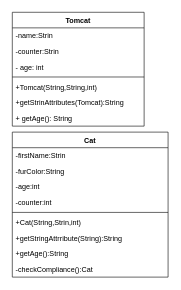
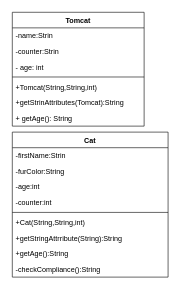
node "+Cat(String,Strin,int)": label "+Cat(String,Strin,int)" -> "+Cat(String,String,int)"
node "-checkCompliance():Cat": label "-checkCompliance():Cat" -> "-checkCompliance():String"
